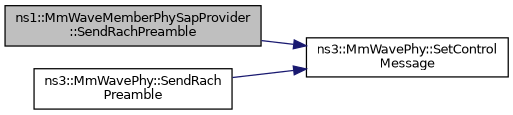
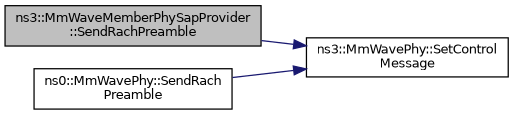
node "ns1::MmWaveMemberPhySapProvider ::SendRachPreamble": label "ns1::MmWaveMemberPhySapProvider ::SendRachPreamble" -> "ns3::MmWaveMemberPhySapProvider ::SendRachPreamble"
node "ns3::MmWavePhy::SendRach Preamble": label "ns3::MmWavePhy::SendRach Preamble" -> "ns0::MmWavePhy::SendRach Preamble"
